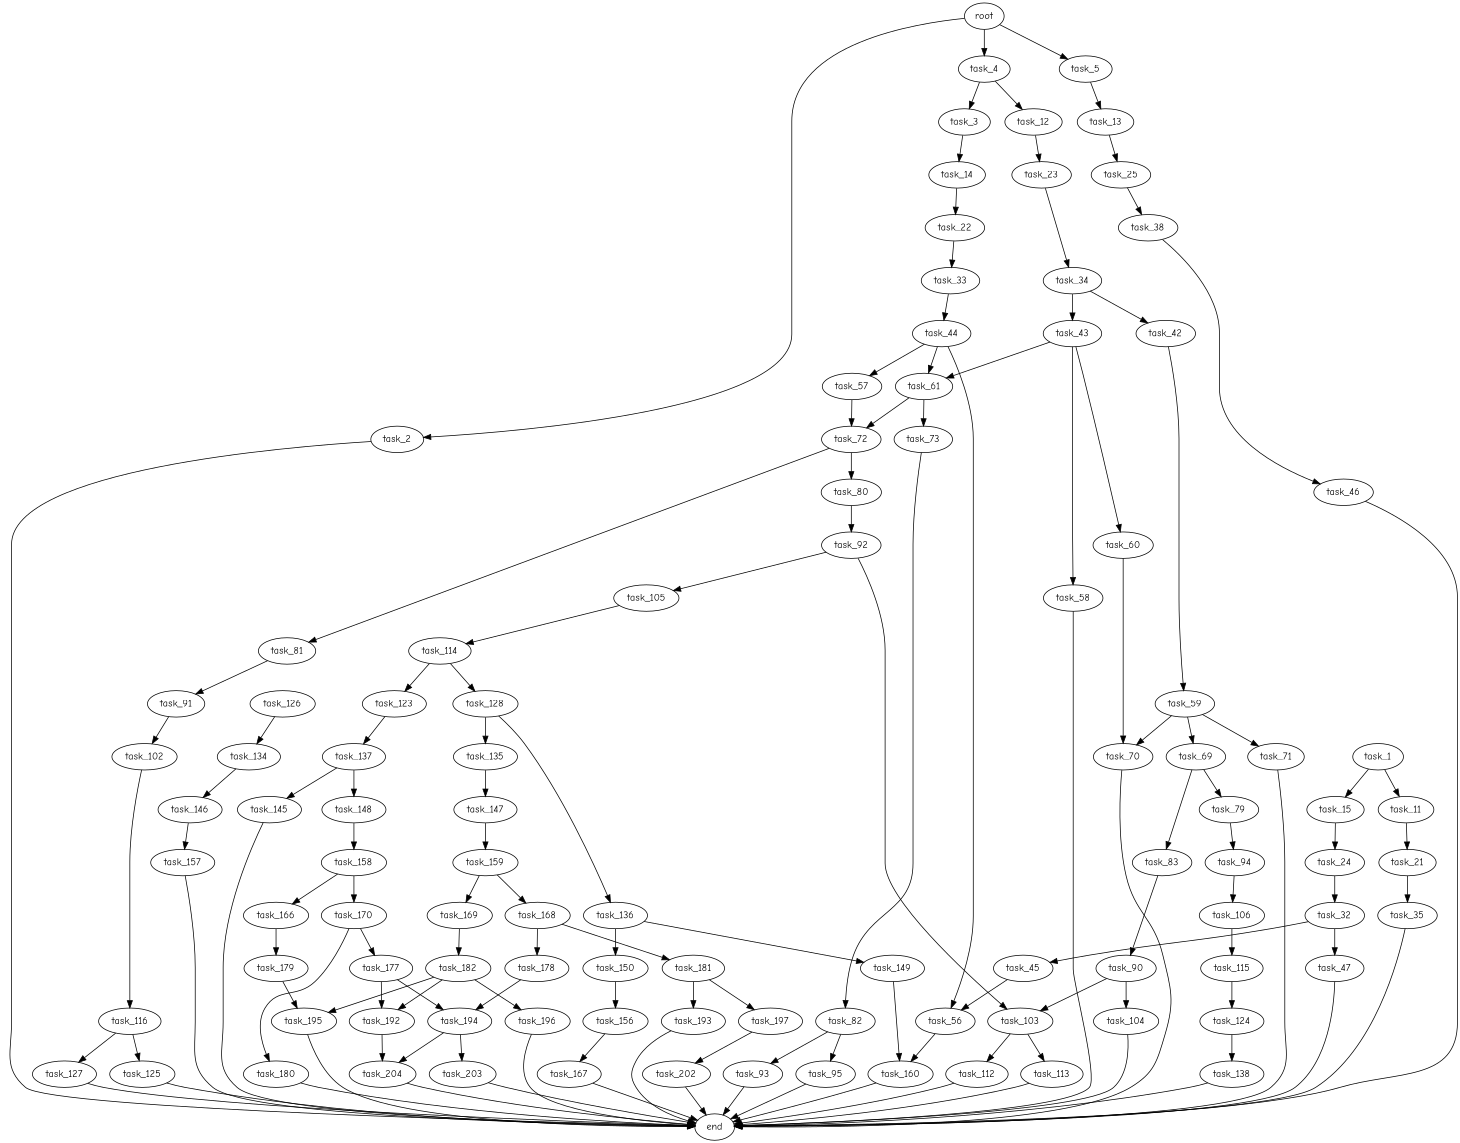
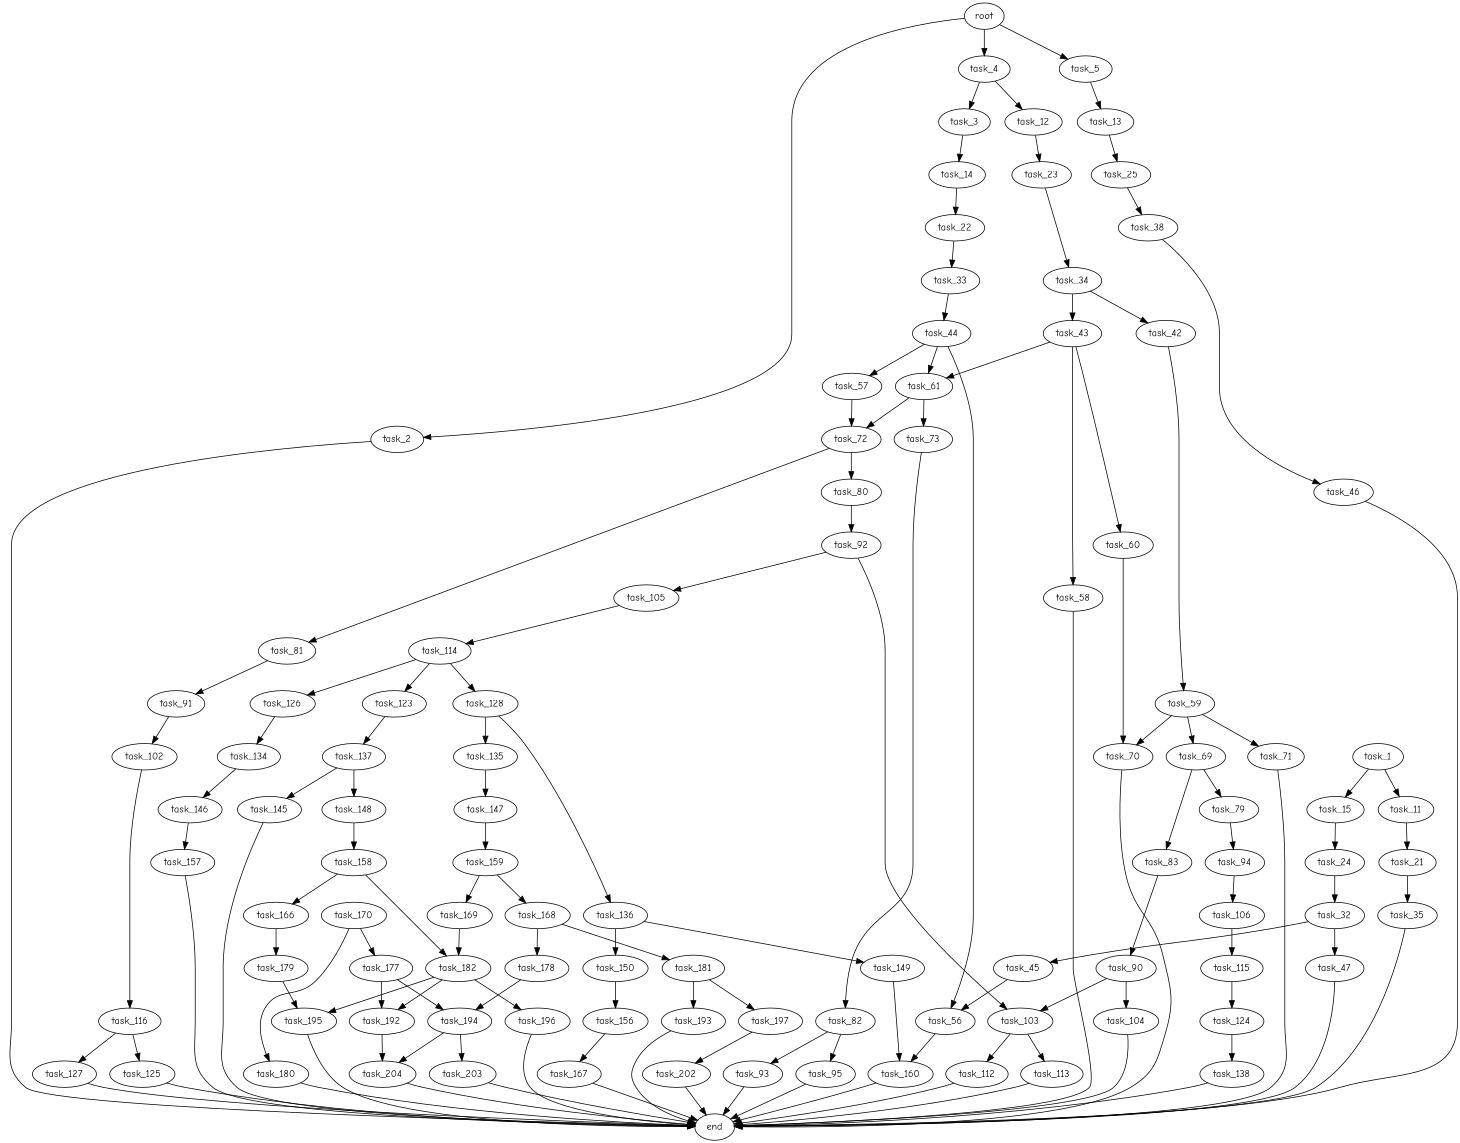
edge "task_114" -> "task_126": added
edge "task_158" -> "task_170": now "task_158" -> "task_182"
